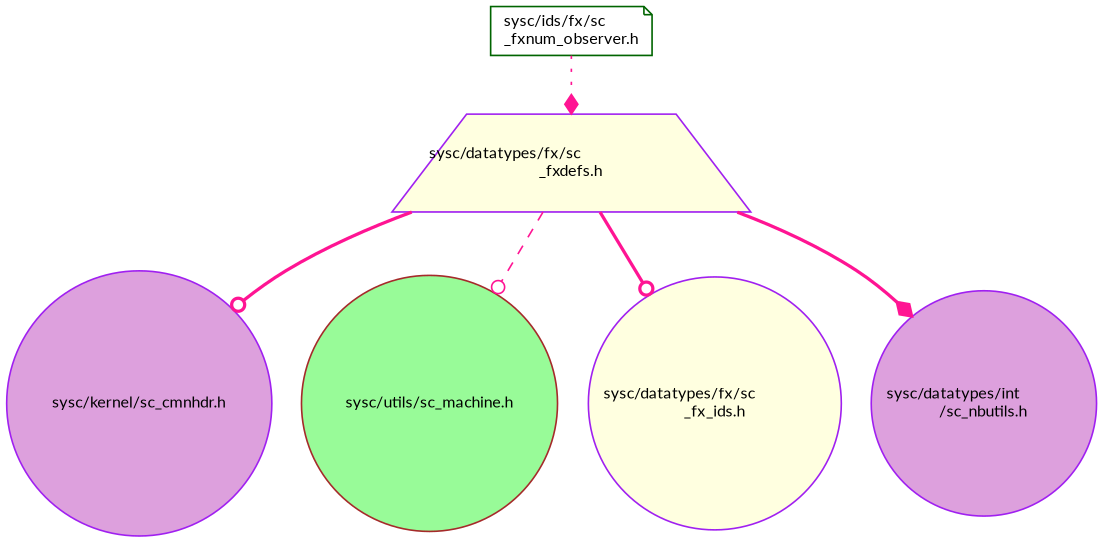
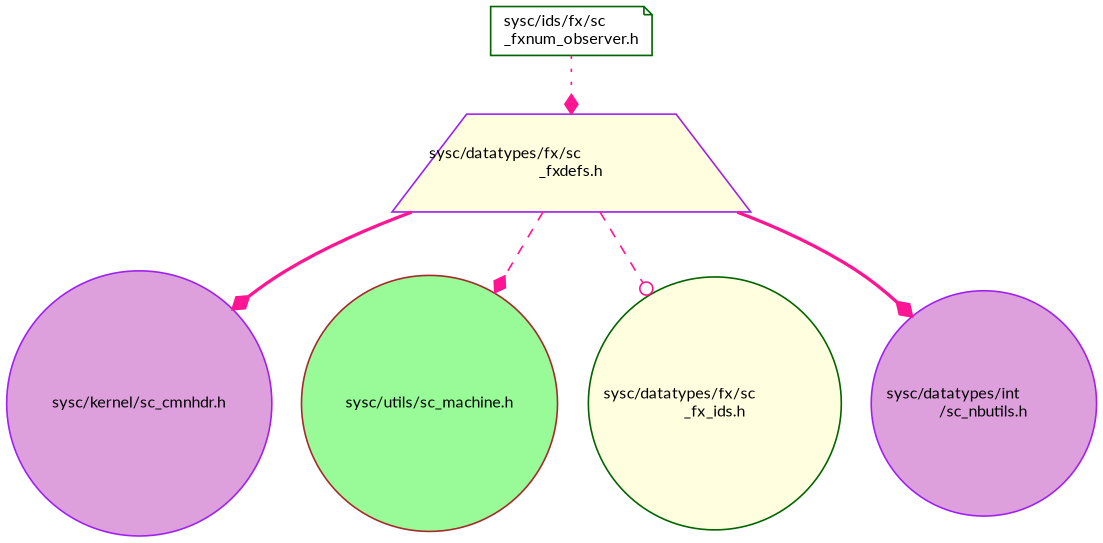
edge "sysc/datatypes/fx/sc _fxdefs.h" -> "sysc/utils/sc_machine.h": arrowhead odot -> diamond
edge "sysc/datatypes/fx/sc _fxdefs.h" -> "sysc/datatypes/fx/sc _fx_ids.h": style bold -> dashed
edge "sysc/datatypes/fx/sc _fxdefs.h" -> "sysc/kernel/sc_cmnhdr.h": arrowhead odot -> diamond
node "sysc/datatypes/fx/sc _fx_ids.h": color purple -> darkgreen
